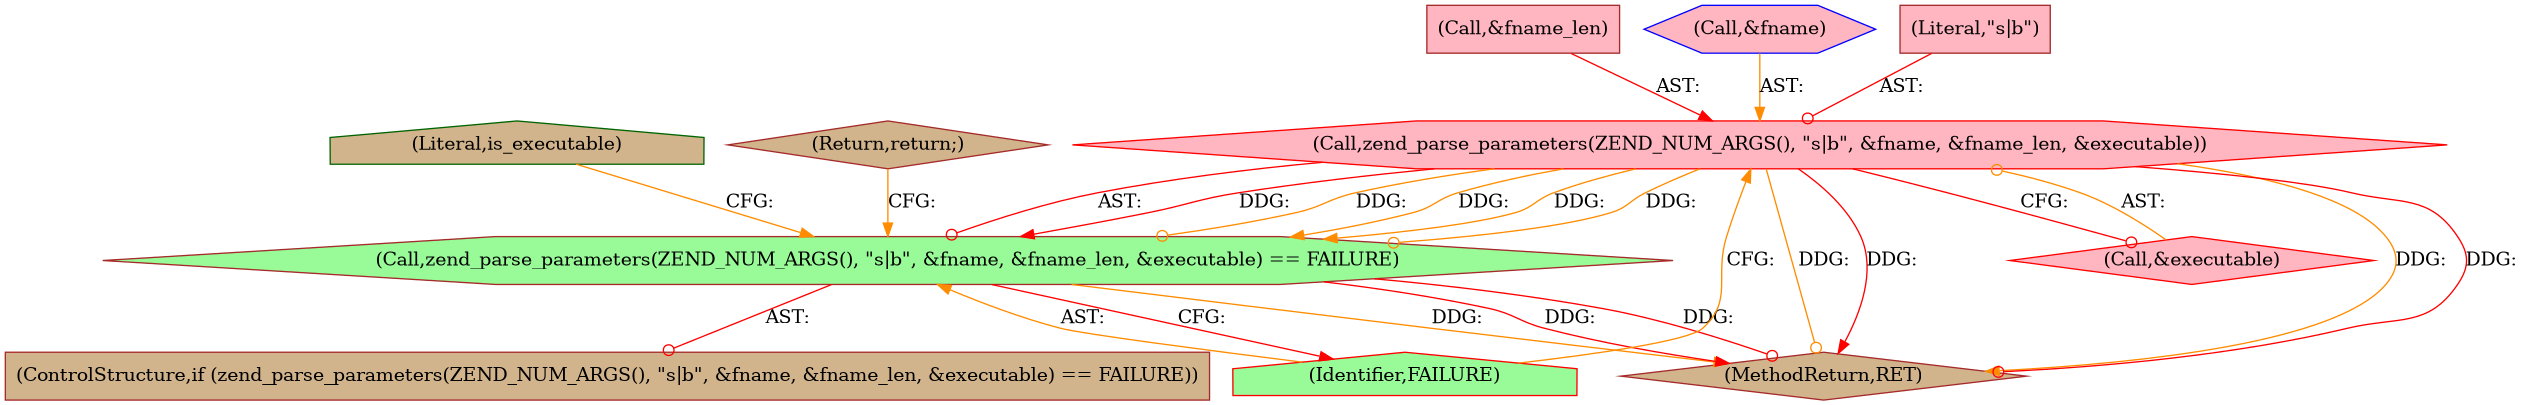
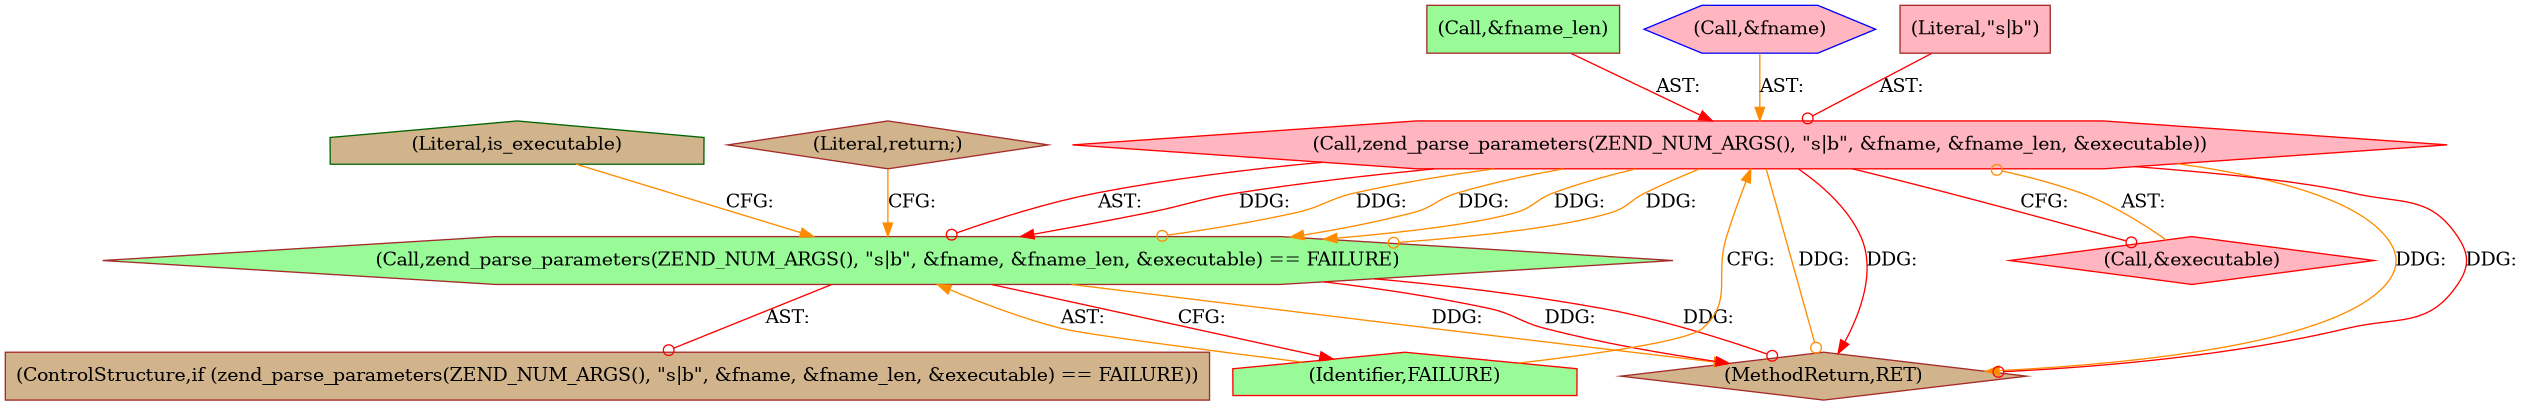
node "(Call,&fname_len)": fillcolor lightpink -> palegreen
node "(Return,return;)": label "(Return,return;)" -> "(Literal,return;)"
